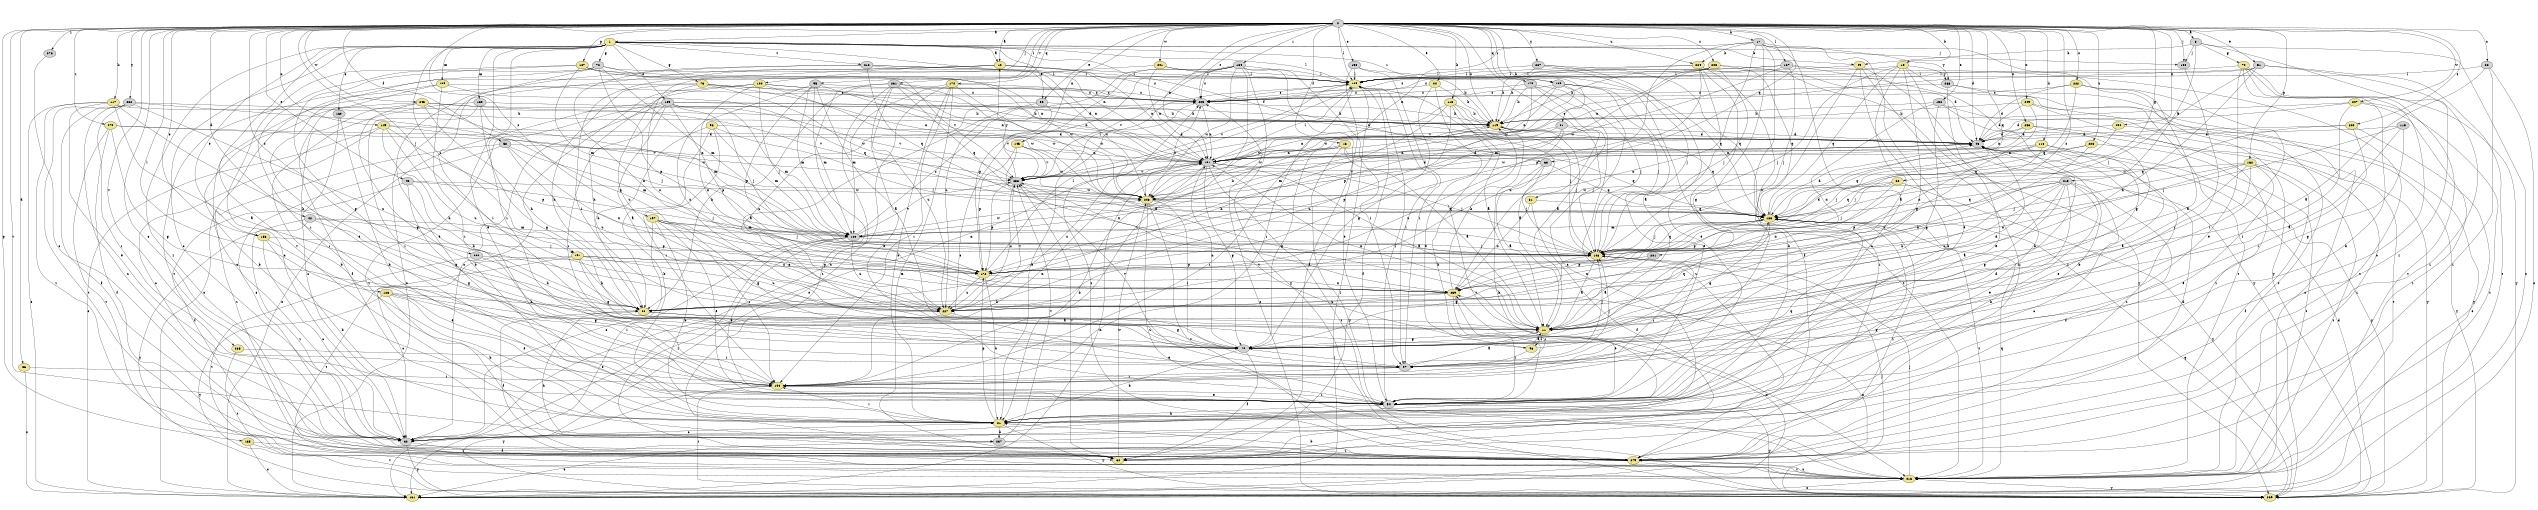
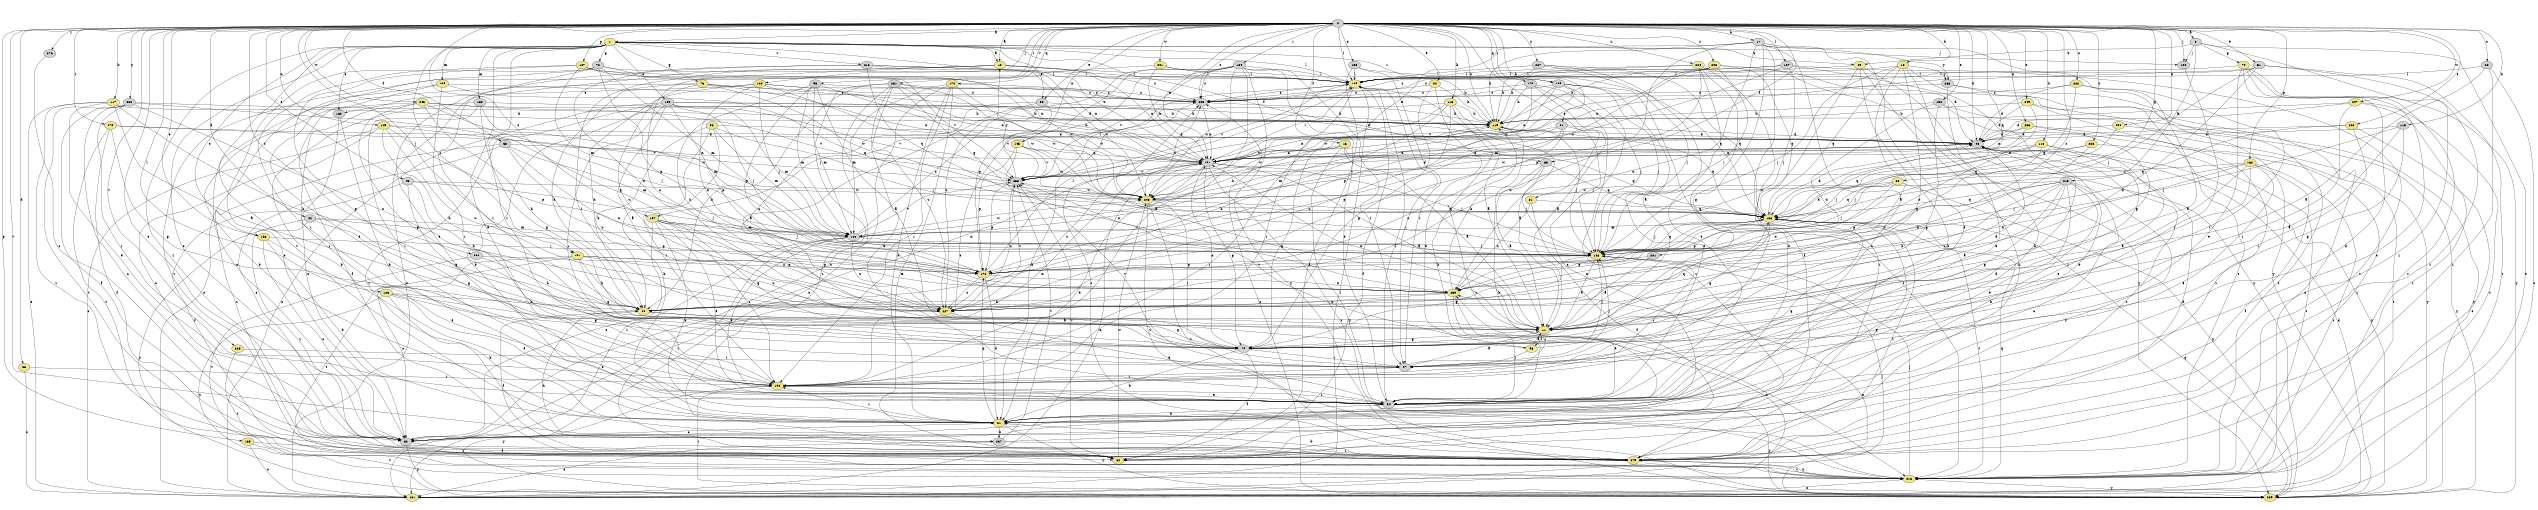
edge "0" -> "115": added, label "k"
edge "17" -> "224": now "17" -> "119"
edge "0" -> "63": label "q" -> "f"
edge "113" -> "108": now "113" -> "197"
edge "104" -> "32": now "104" -> "160"
